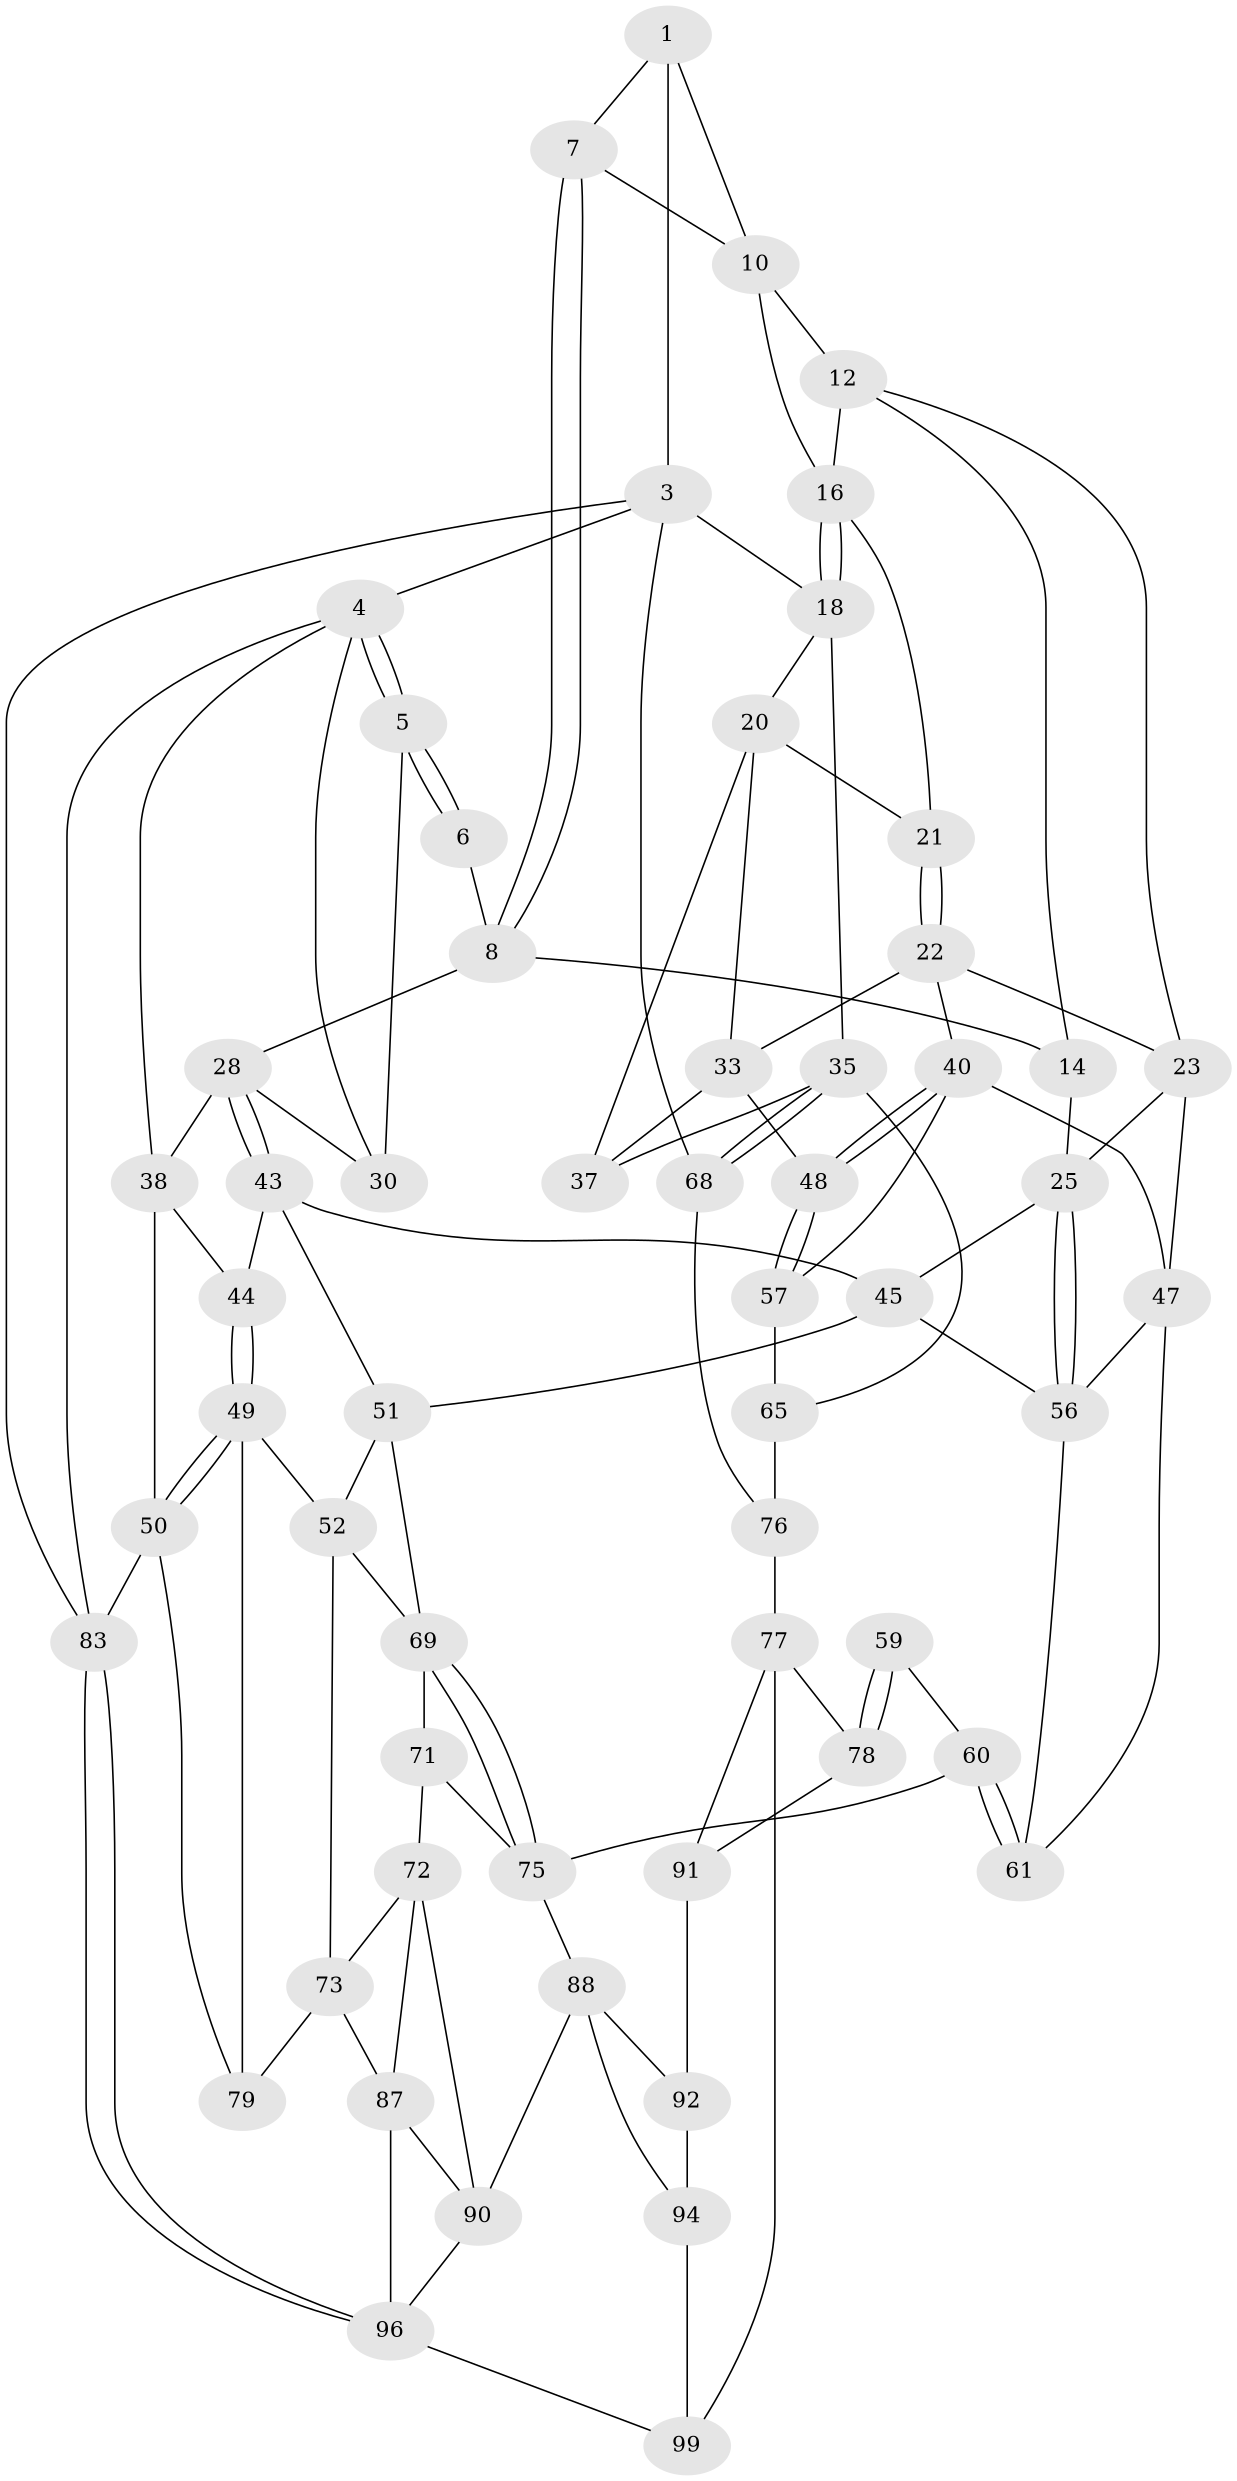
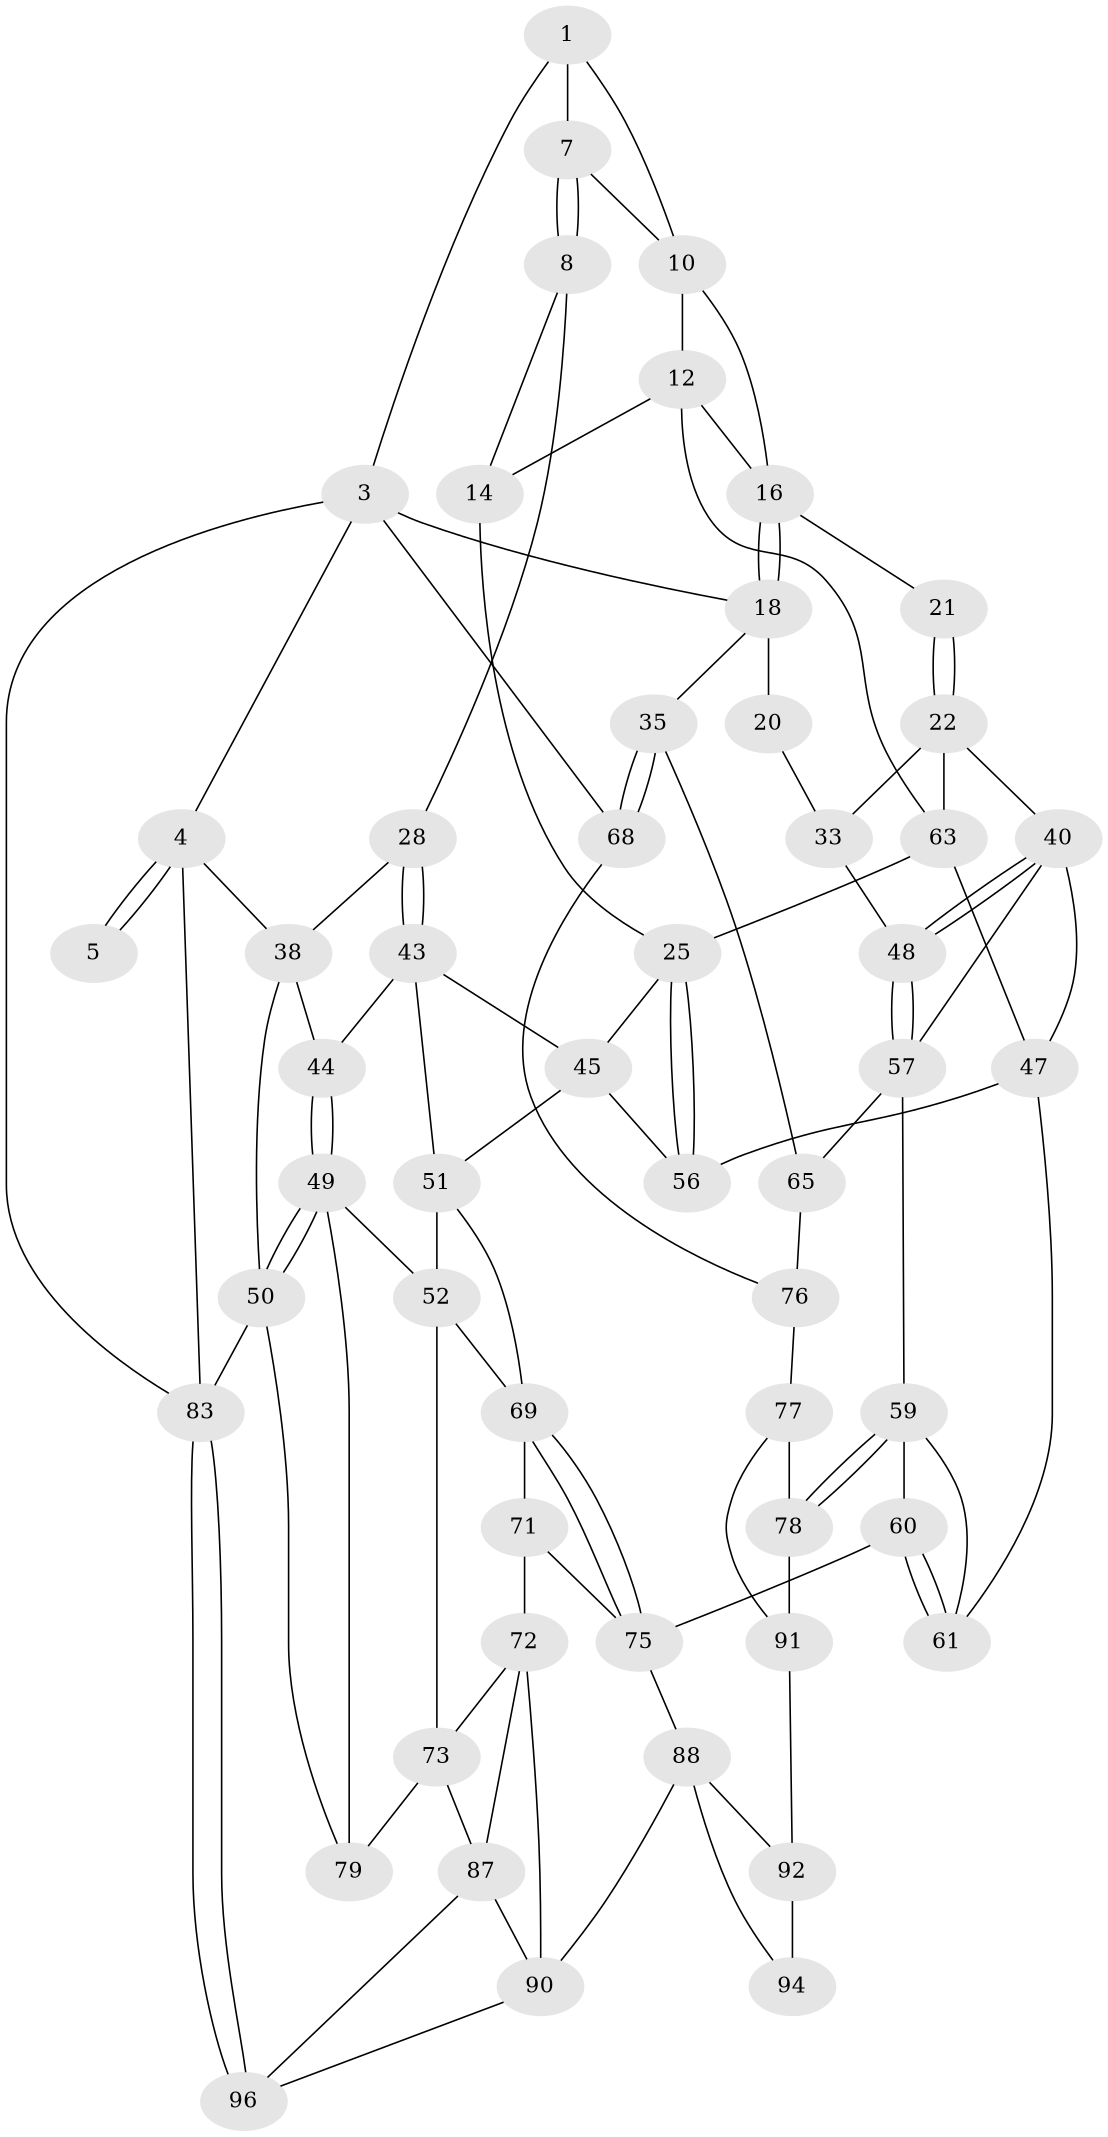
edge "20" -- "21": removed
node "6": removed
node "23": label "23" -> "63"
node "30": removed
node "37": removed
edge "57" -- "59": added
edge "56" -- "61": now "59" -- "61"
node "99": removed
